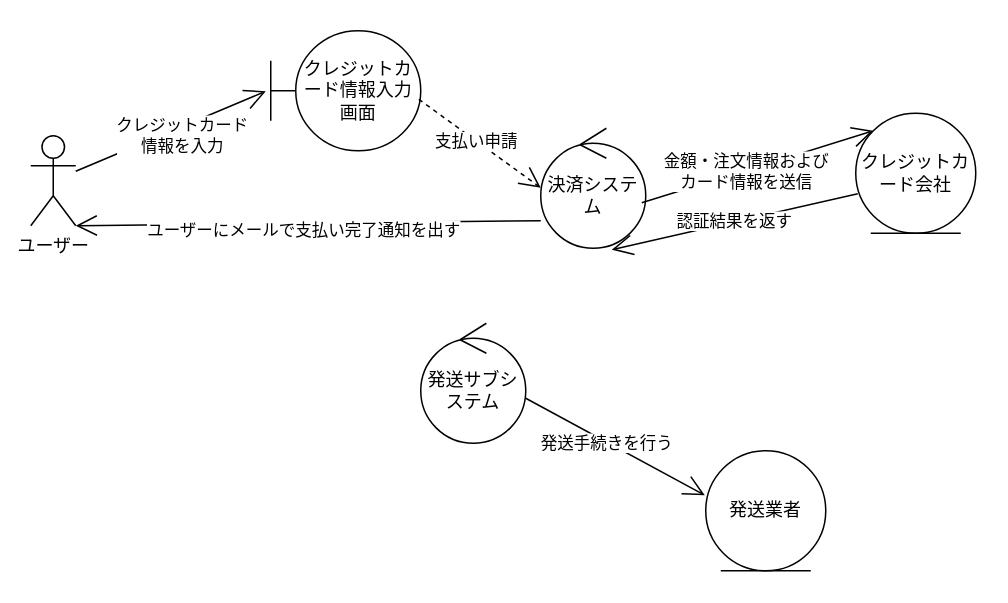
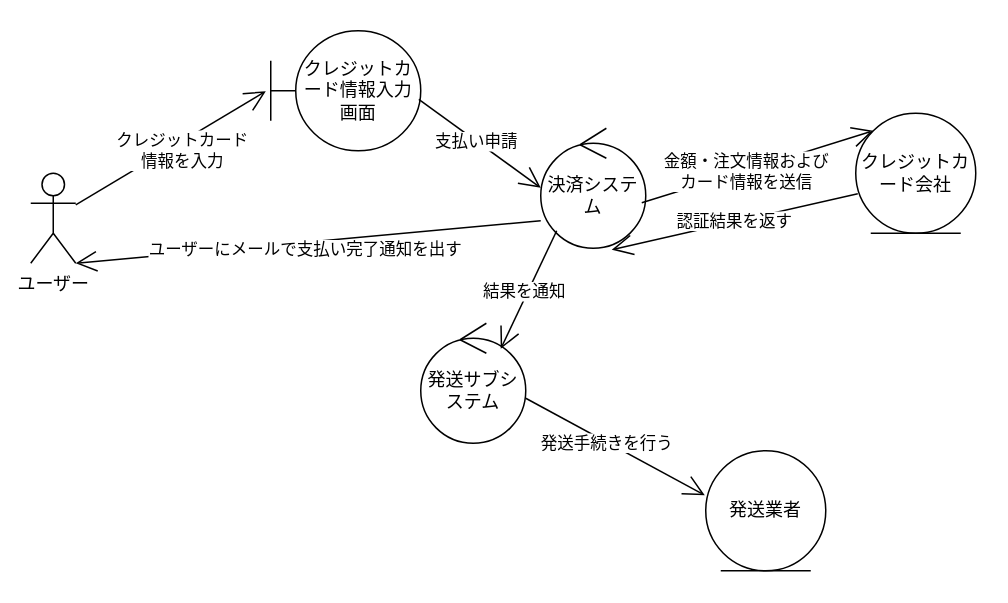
edge "クレジットカード情報入力画面" -> "決済システム": style dashed -> solid
node "ユーザー": moved (53, 181) -> (53, 218)
edge "決済システム" -> "発送サブシステム": added, label "結果を通知"
